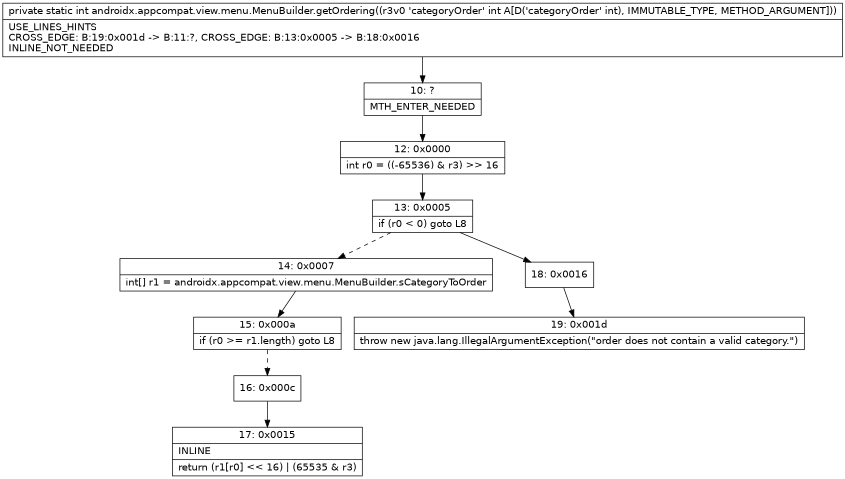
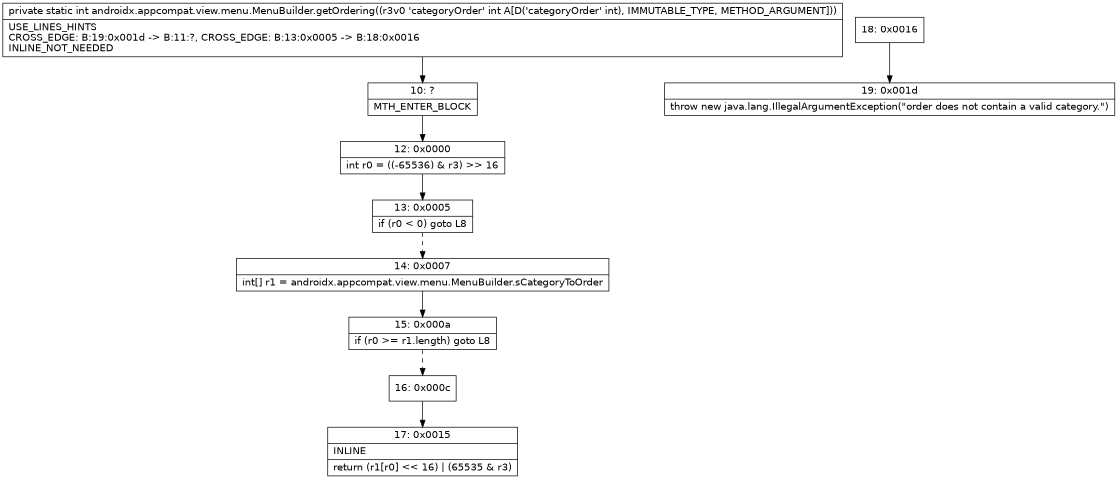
node "10: ?": text "MTH_ENTER_NEEDED" -> "MTH_ENTER_BLOCK"
edge "13: 0x0005" -> "18: 0x0016": removed
